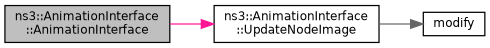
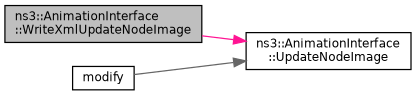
node "ns3::AnimationInterface ::AnimationInterface": label "ns3::AnimationInterface ::AnimationInterface" -> "ns3::AnimationInterface ::WriteXmlUpdateNodeImage"
edge "ns3::AnimationInterface ::UpdateNodeImage" -> "modify": reversed
